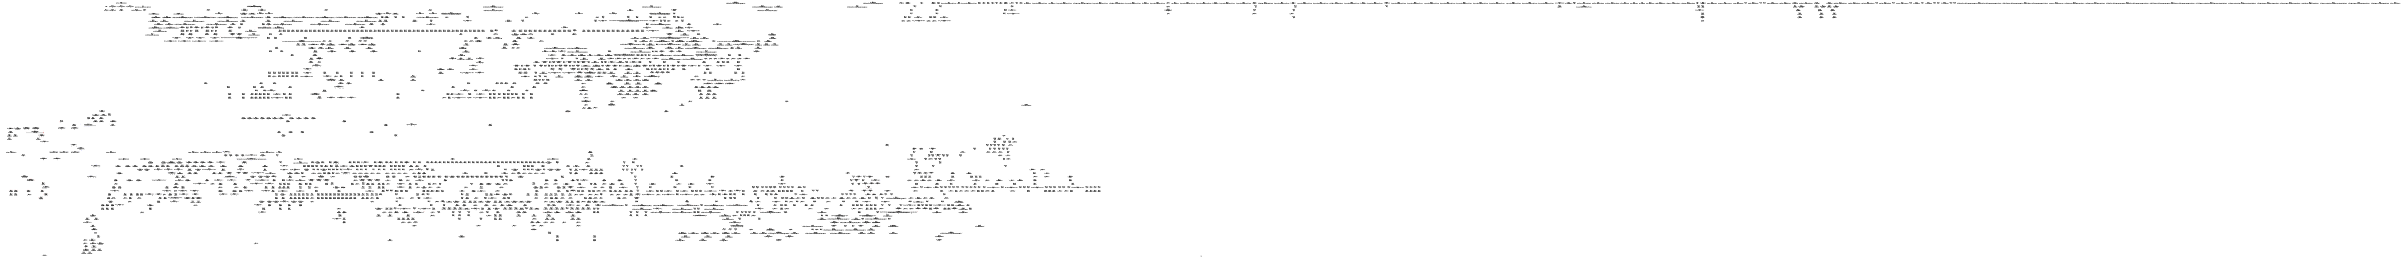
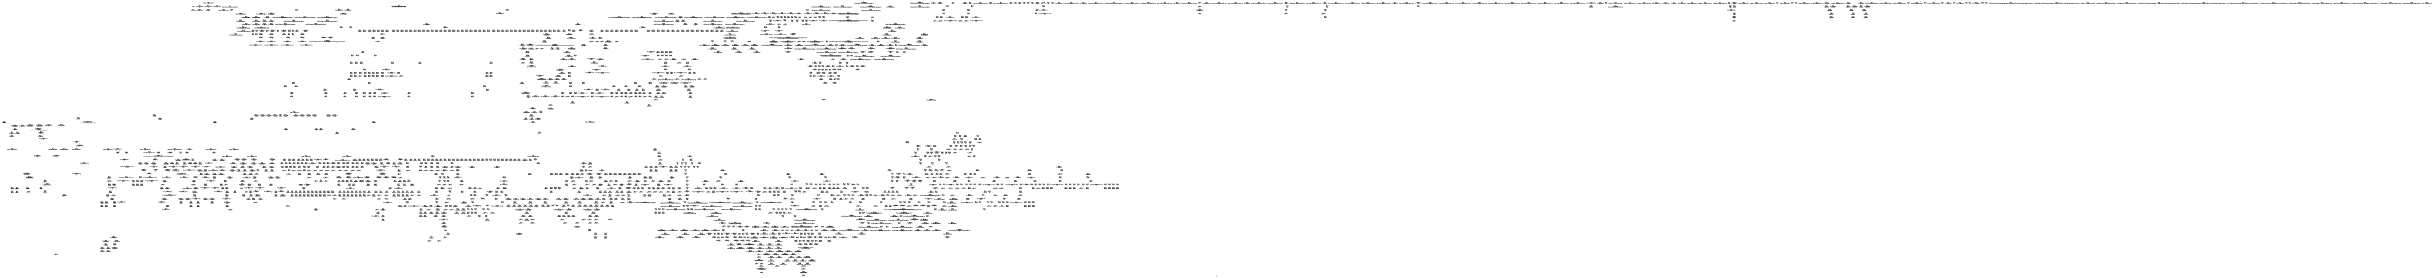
node "NodeID: 2553": added
